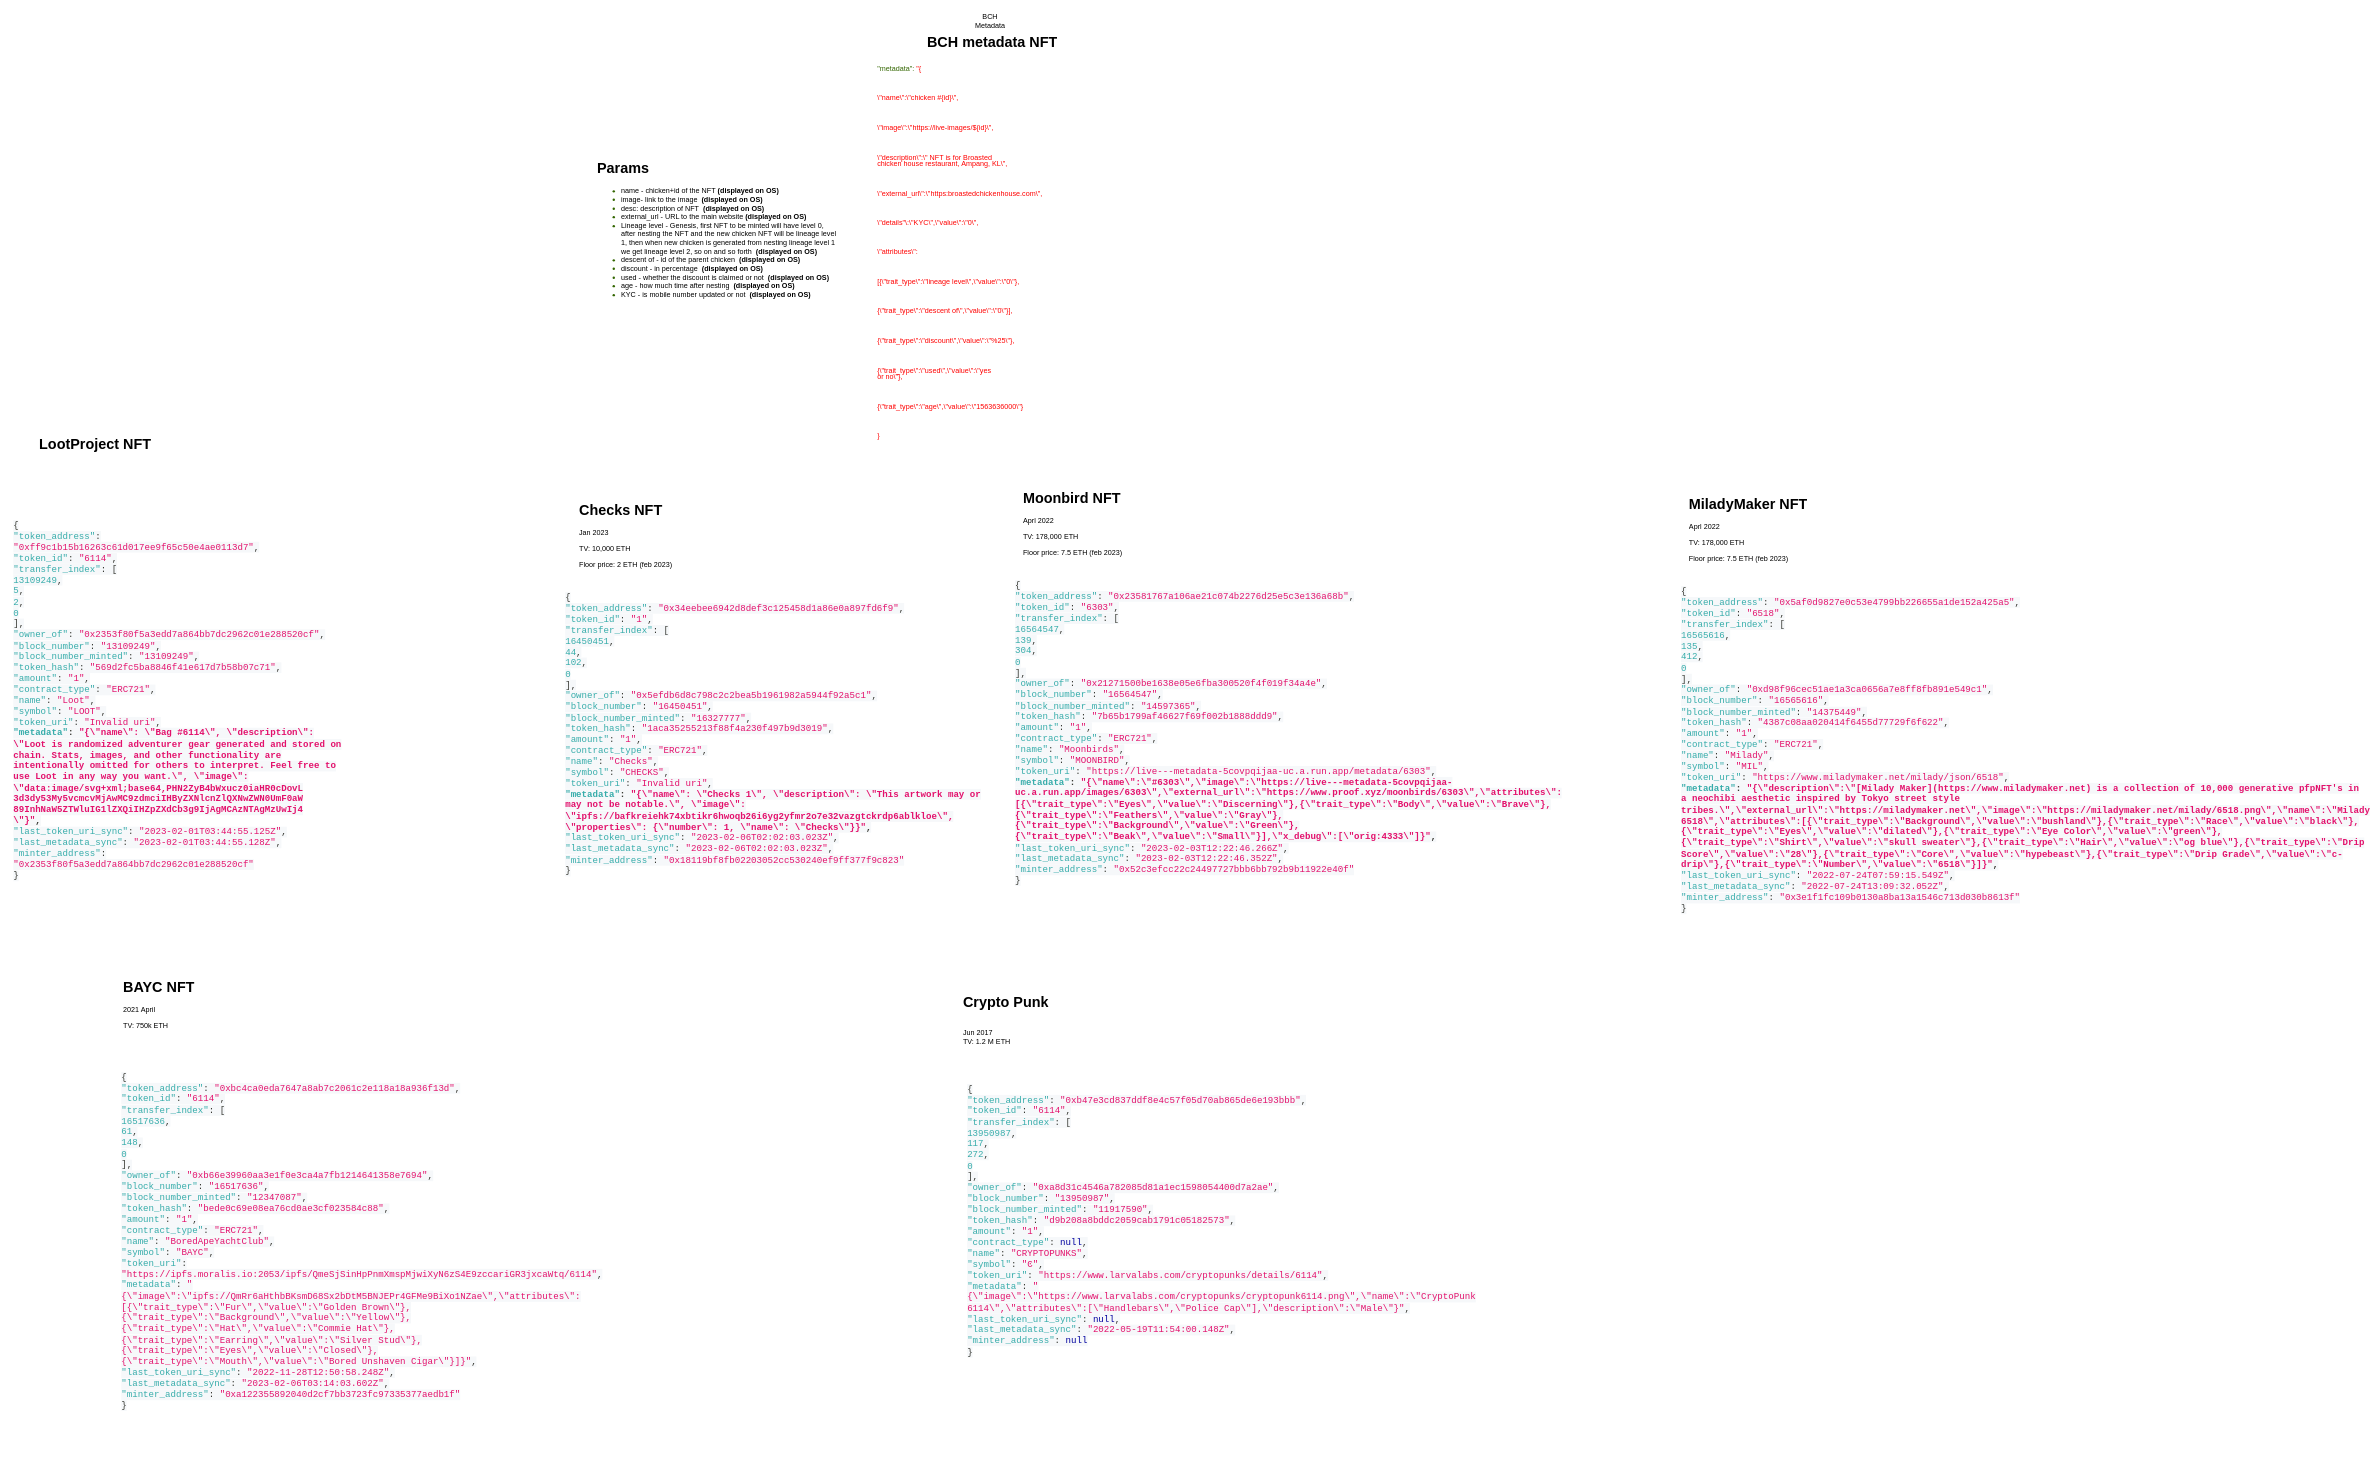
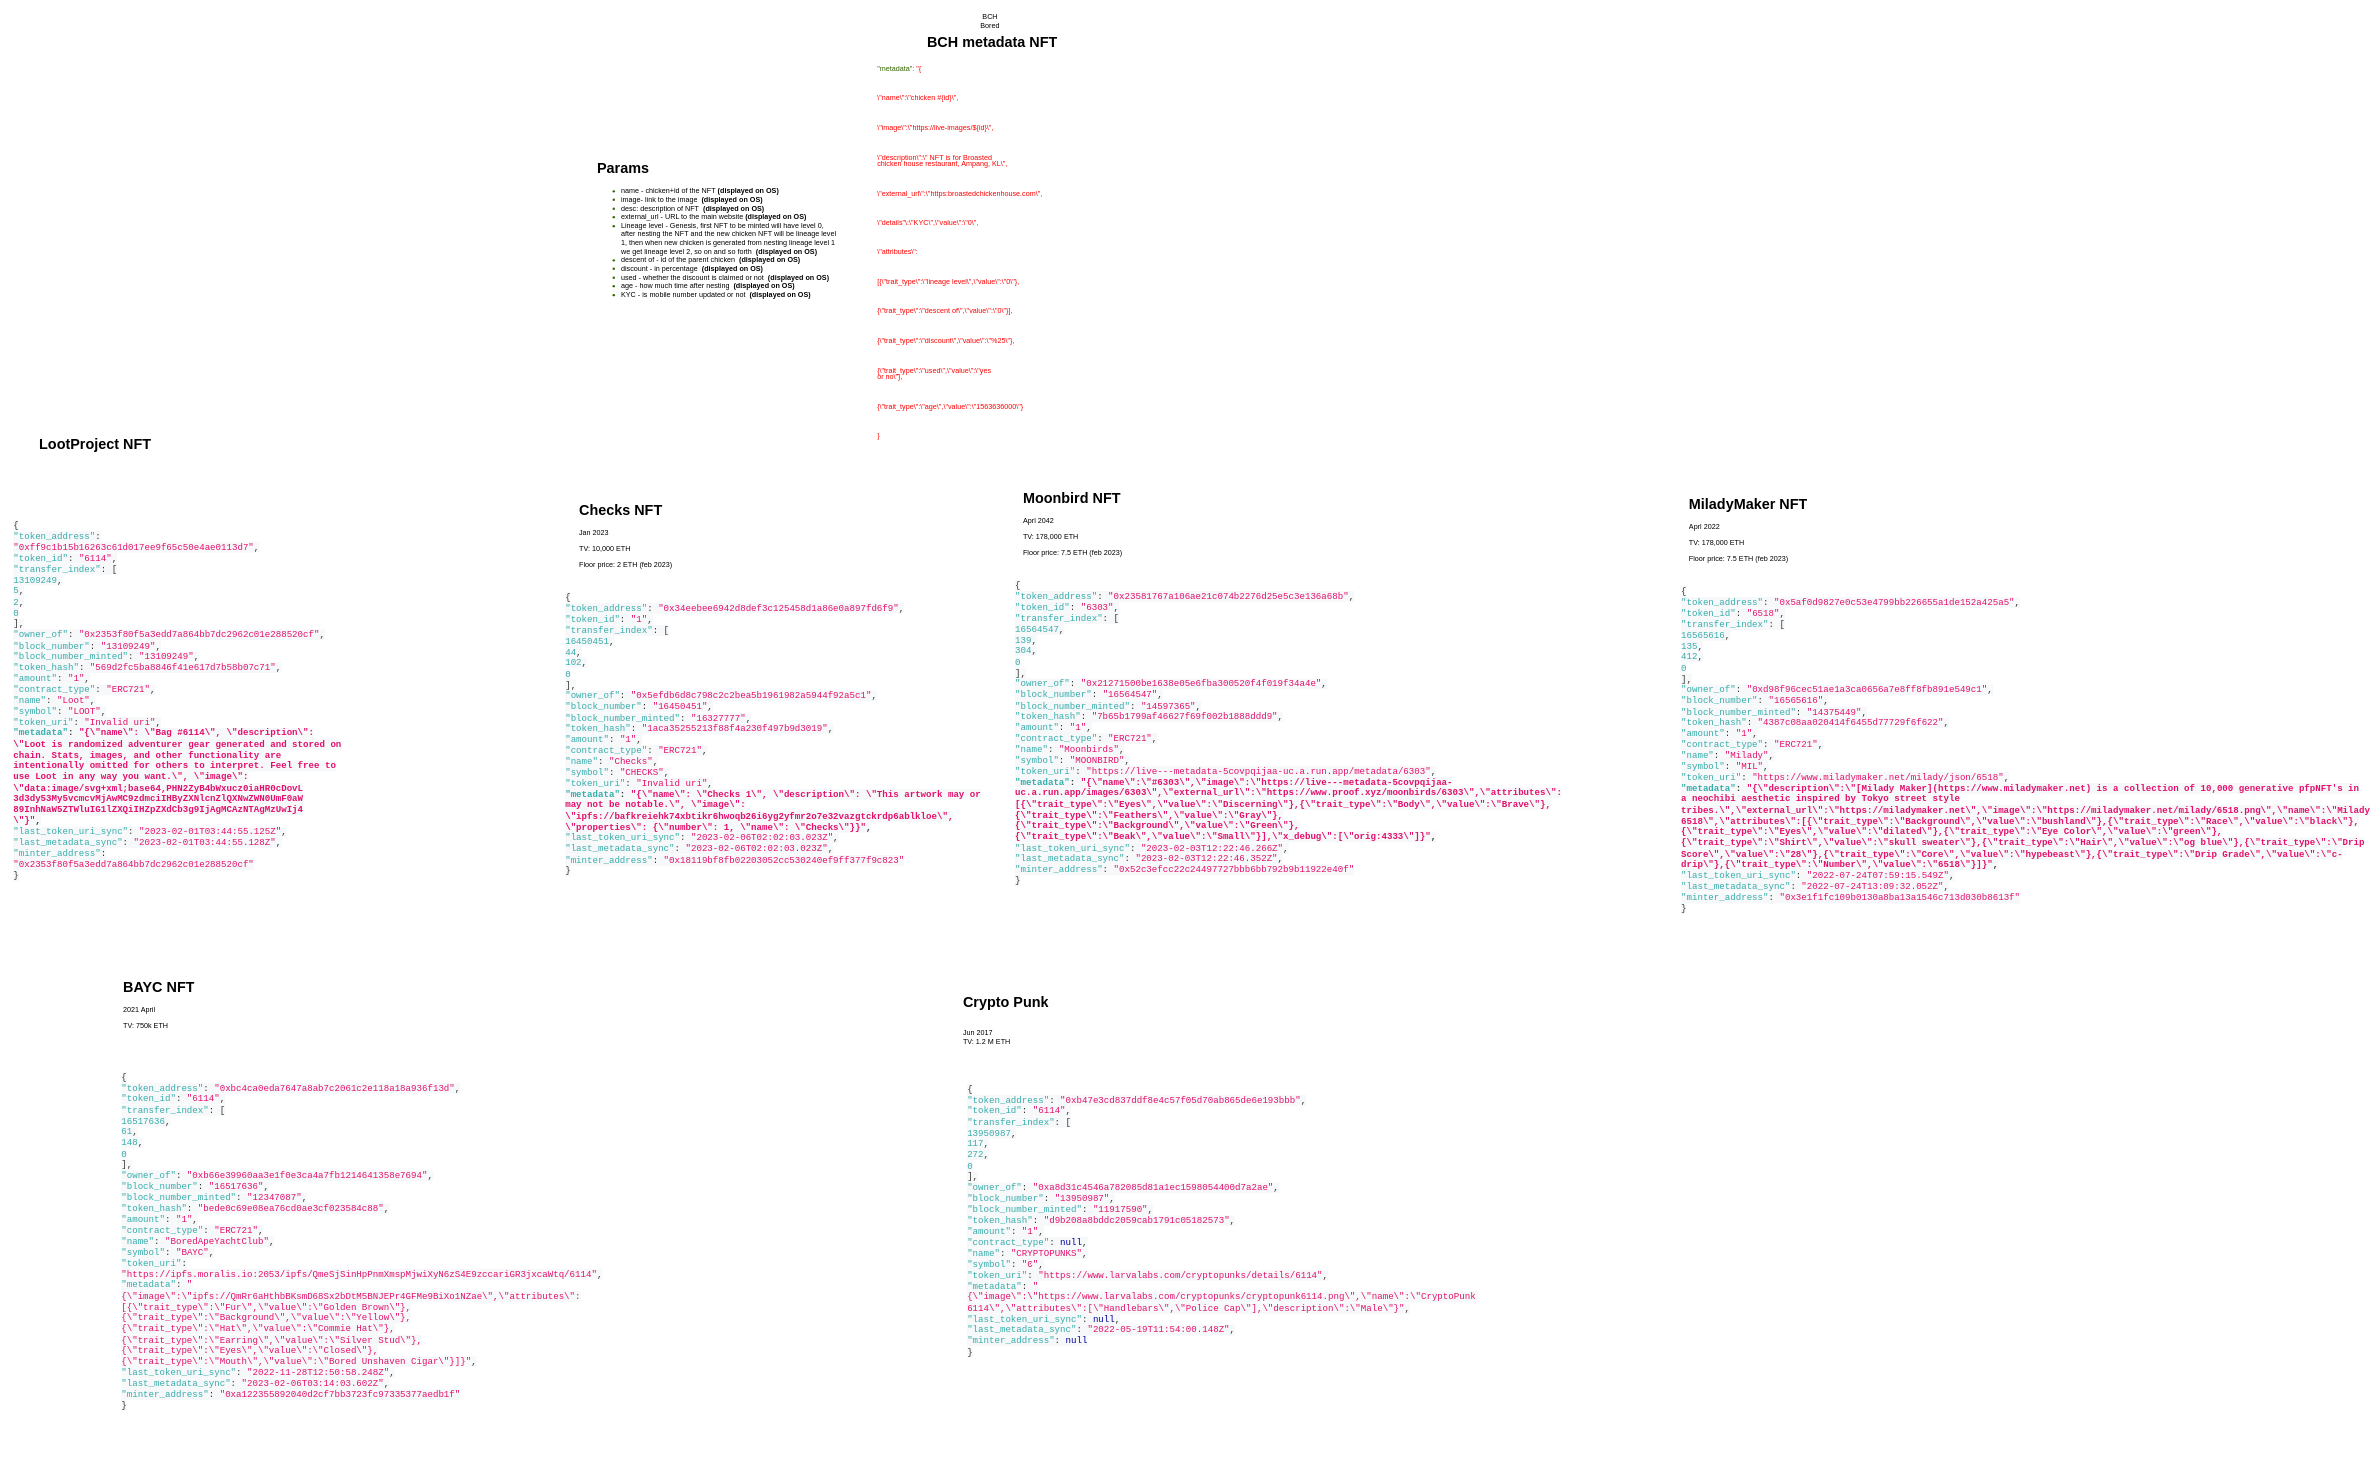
node "BCH Metadata": label "BCH Metadata" -> "BCH Bored"
node "Moonbird NFTAprl 2022 TV: 178,000 ETH Floor price: 7.5 ETH (feb 2023)": label "Moonbird NFTAprl 2022 TV: 178,000 ETH Floor price: 7.5 ETH (feb 2023)" -> "Moonbird NFTAprl 2042 TV: 178,000 ETH Floor price: 7.5 ETH (feb 2023)"
